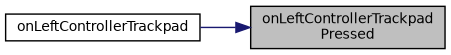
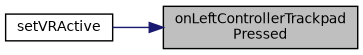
node "onLeftControllerTrackpad": label "onLeftControllerTrackpad" -> "setVRActive"
